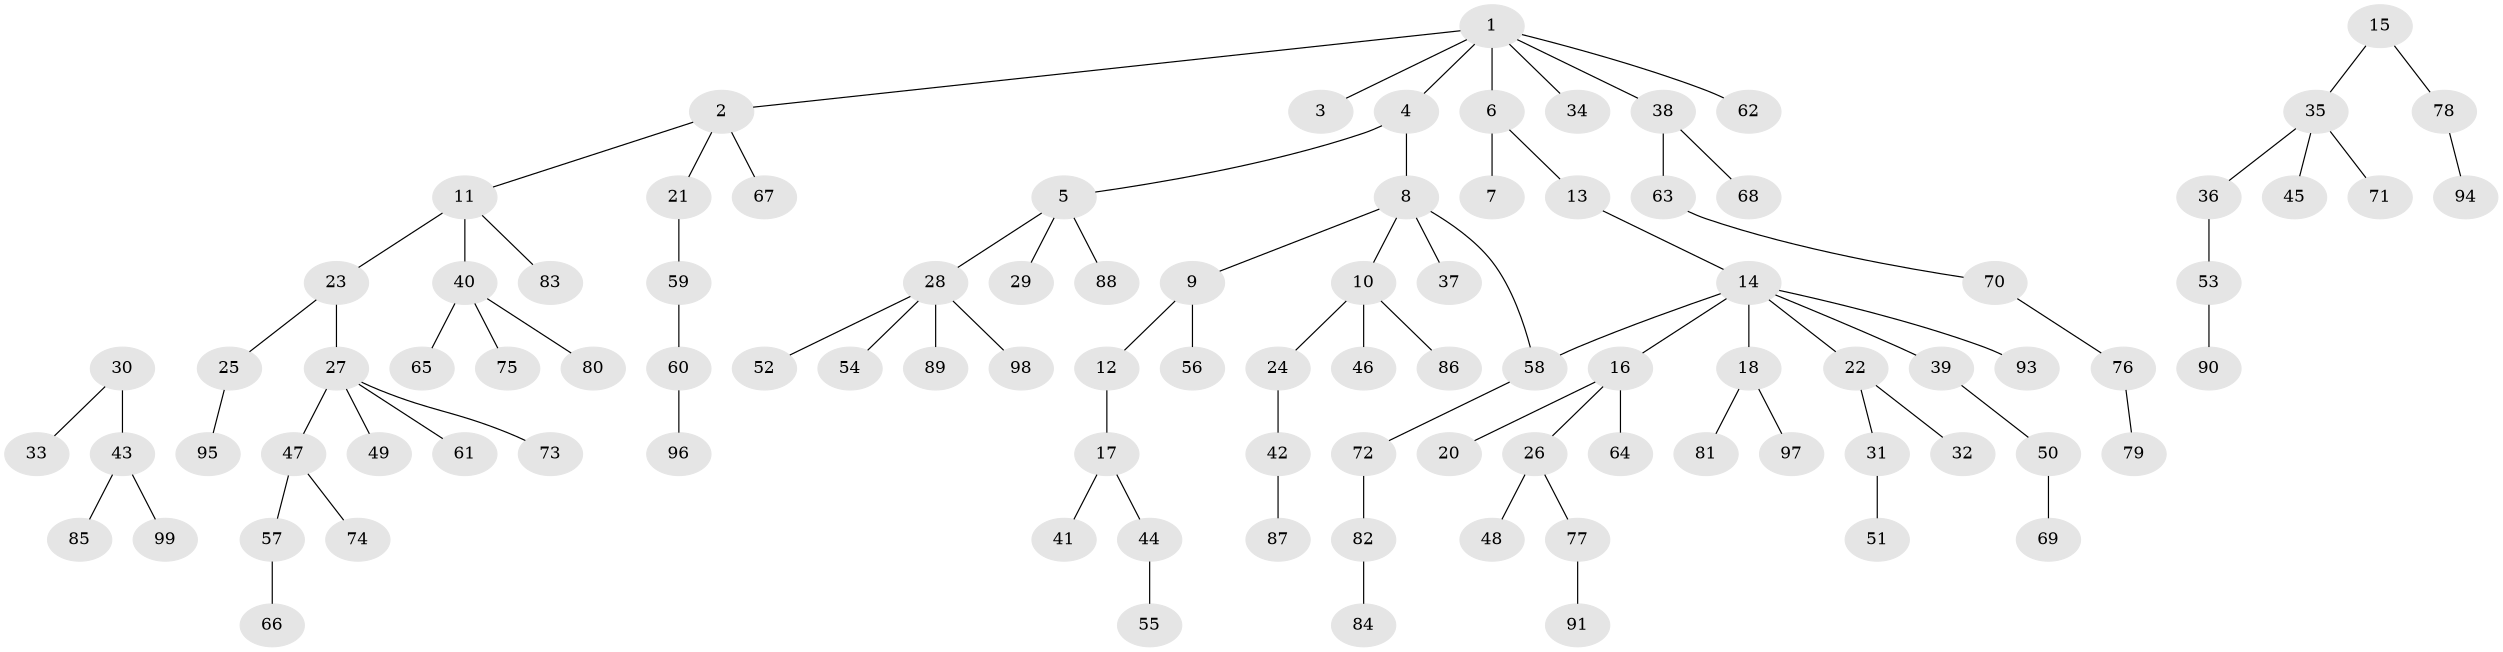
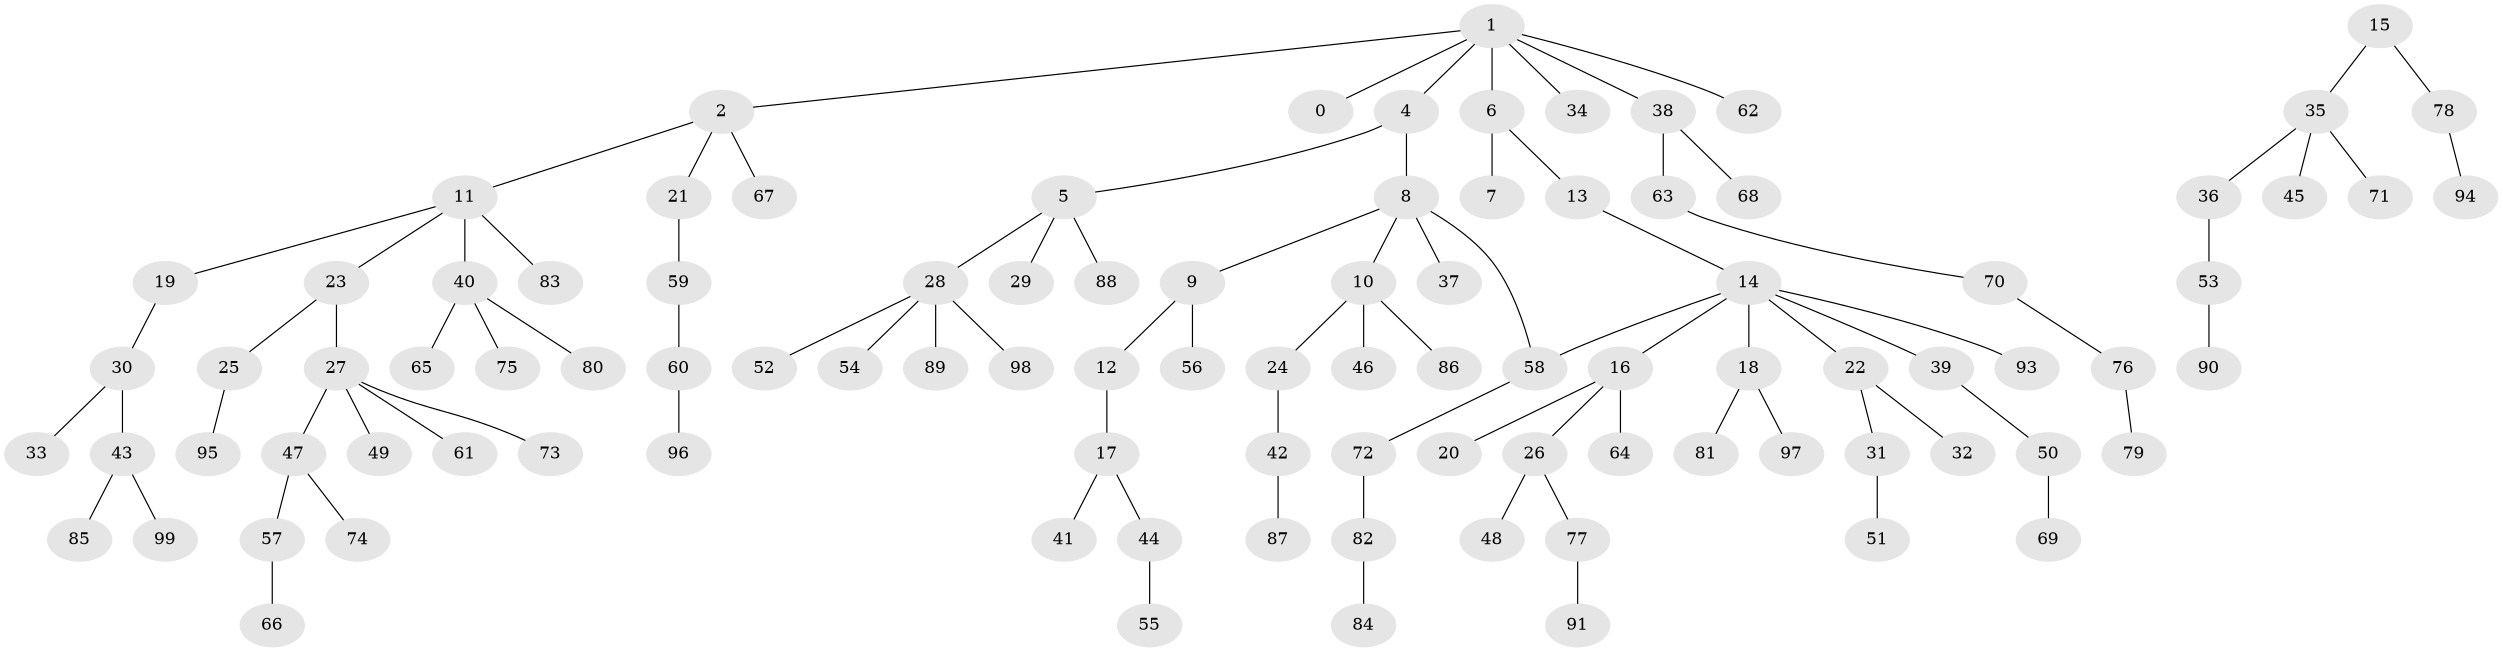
node "3": label "3" -> "0"
node "19": added
